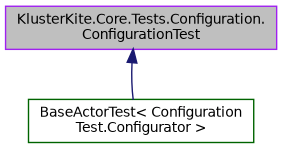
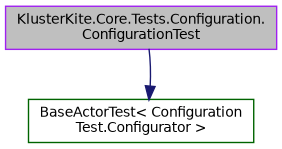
edge "BaseActorTest< Configuration Test.Configurator >" -> "KlusterKite.Core.Tests.Configuration. ConfigurationTest": reversed
